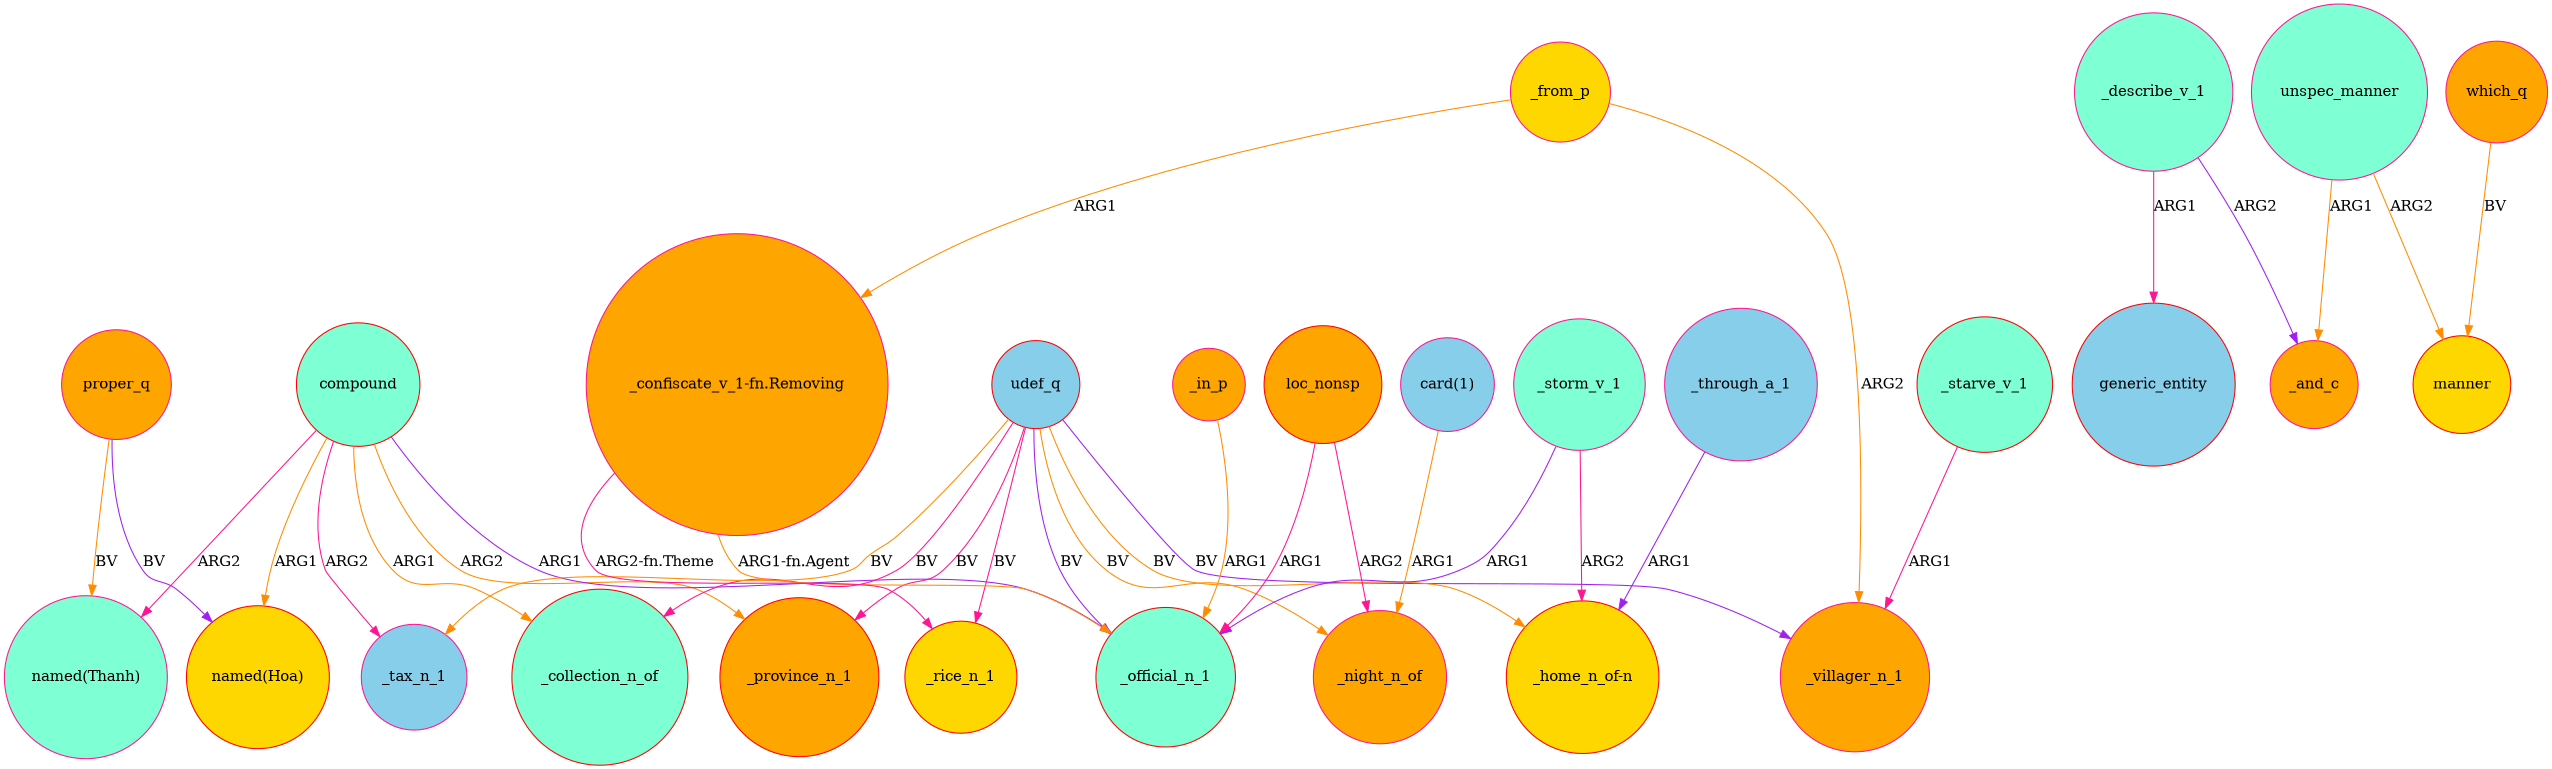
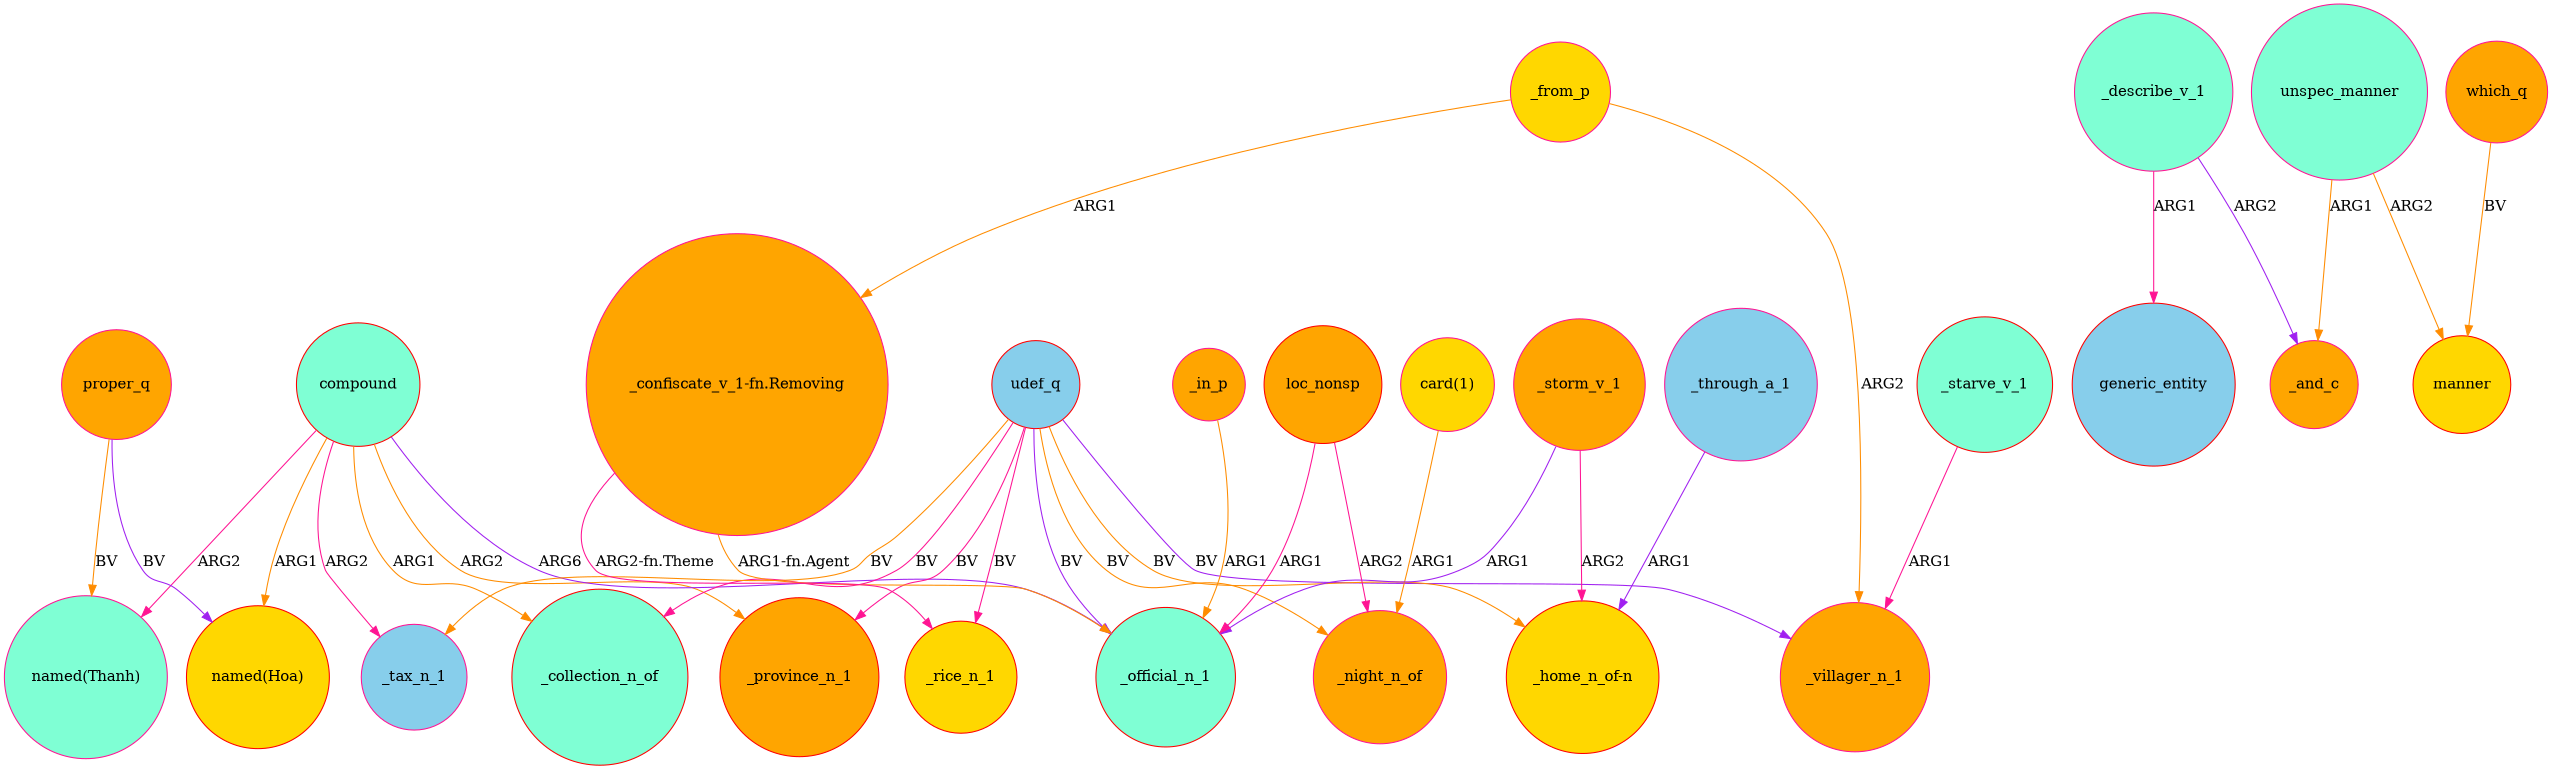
node "card(1)": fillcolor skyblue -> gold
node "_storm_v_1": fillcolor aquamarine -> orange
edge "compound" -> "_official_n_1": label "ARG1" -> "ARG6"
